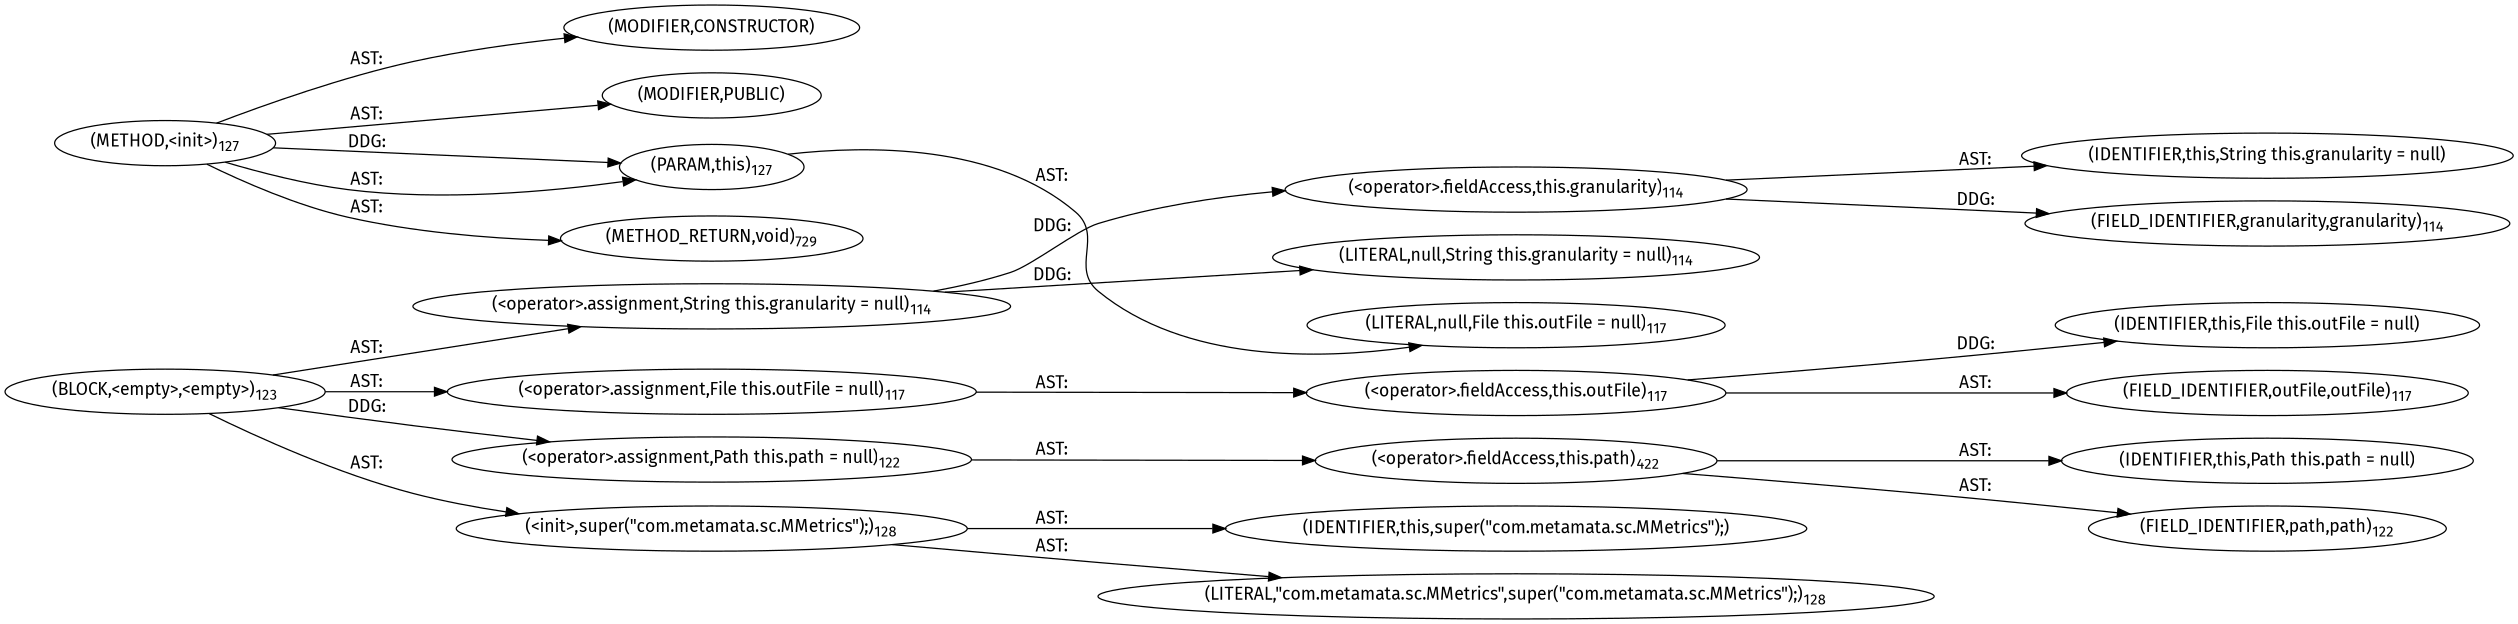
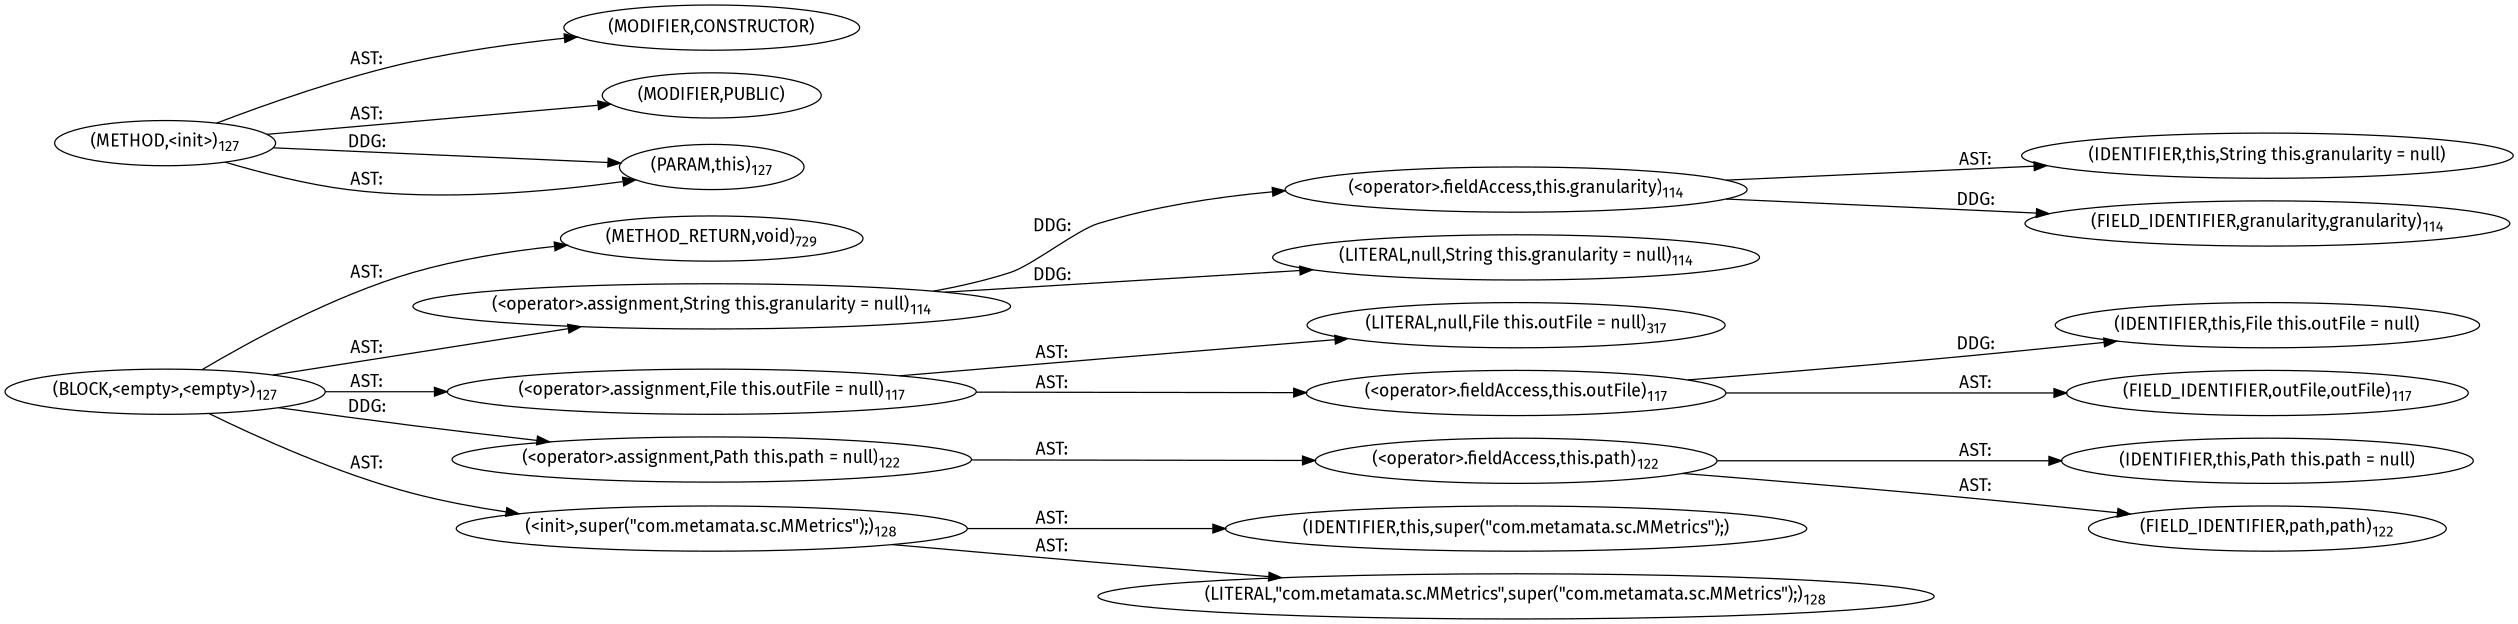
edge "(METHOD,<init>)" -> "(METHOD_RETURN,void)": now "(BLOCK,<empty>,<empty>)" -> "(METHOD_RETURN,void)"
edge "(PARAM,this)" -> "(LITERAL,null,File this.outFile = null)": now "(<operator>.assignment,File this.outFile = null)" -> "(LITERAL,null,File this.outFile = null)"
node "(LITERAL,null,File this.outFile = null)": text "117" -> "317"
node "(BLOCK,<empty>,<empty>)": text "123" -> "127"
node "(<operator>.fieldAccess,this.path)": text "422" -> "122"
